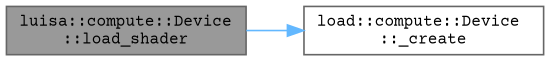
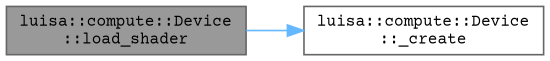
node "load::compute::Device ::_create": label "load::compute::Device ::_create" -> "luisa::compute::Device ::_create"
